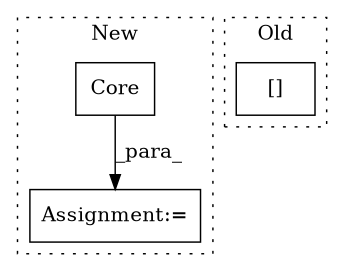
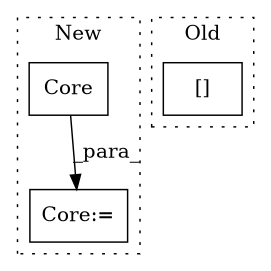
node "Assignment:=": label "Assignment:=" -> "Core:="
